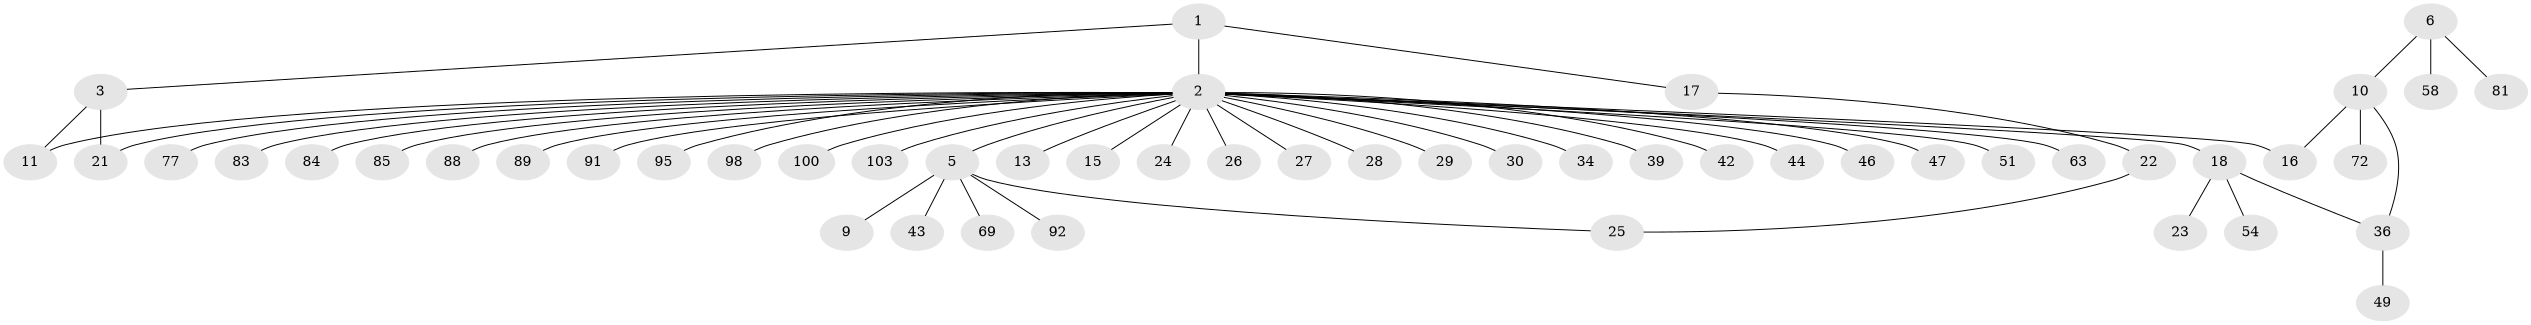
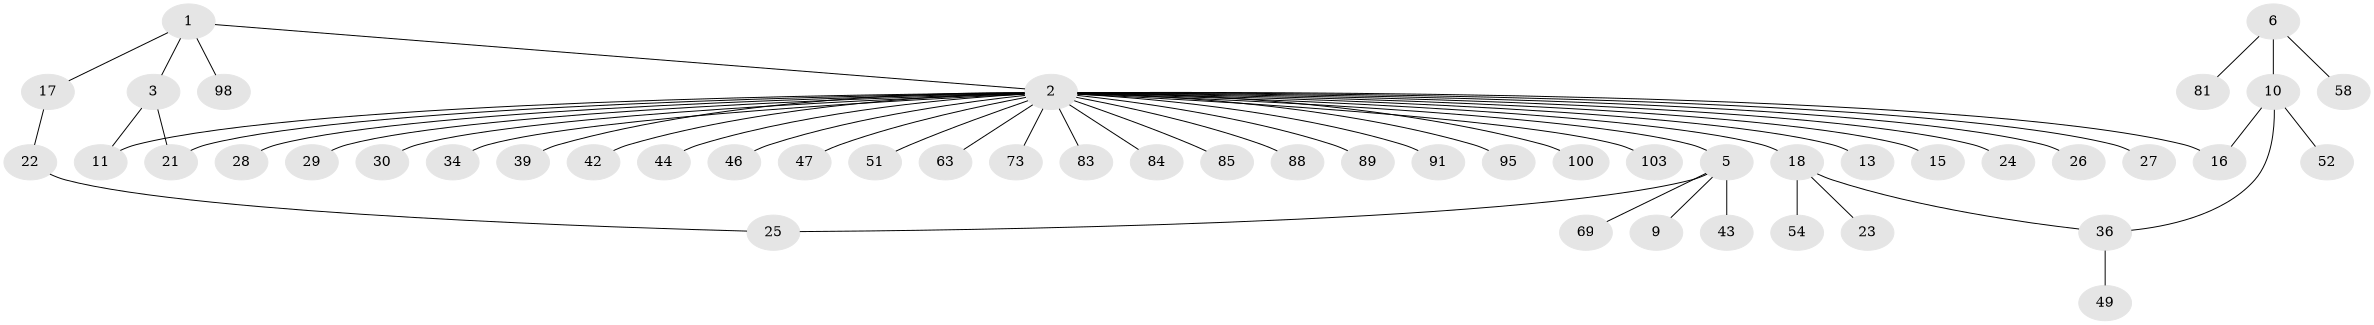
edge "2" -- "98": now "1" -- "98"
node "77": label "77" -> "73"
node "72": label "72" -> "52"
node "92": removed
